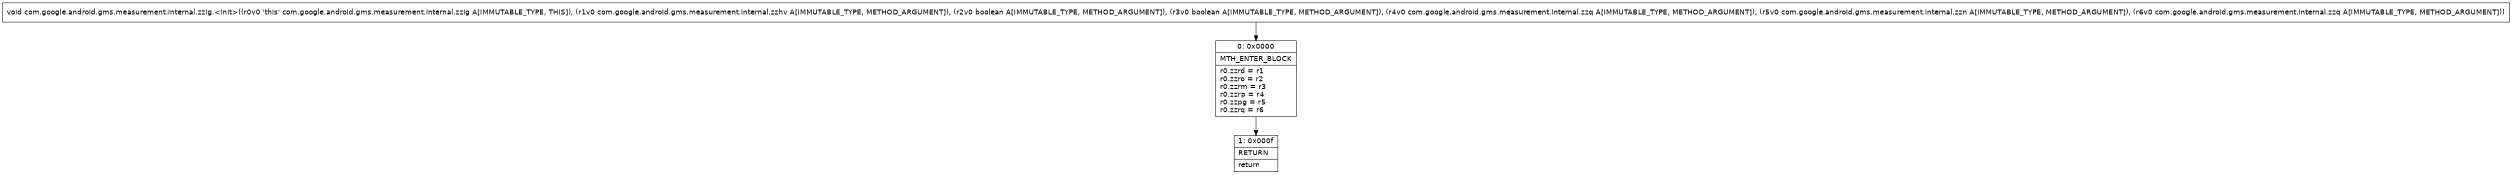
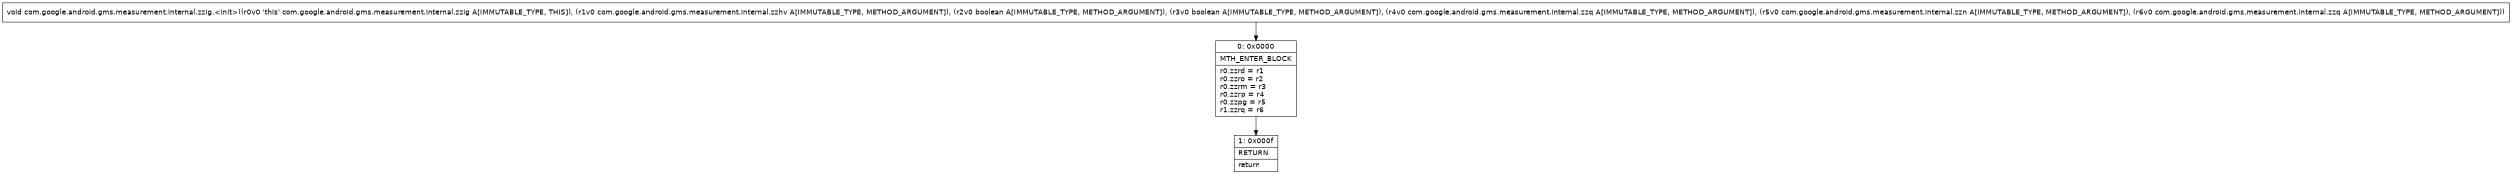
node "0: 0x0000": text "r0.zzrq = r6" -> "r1.zzrq = r6"
